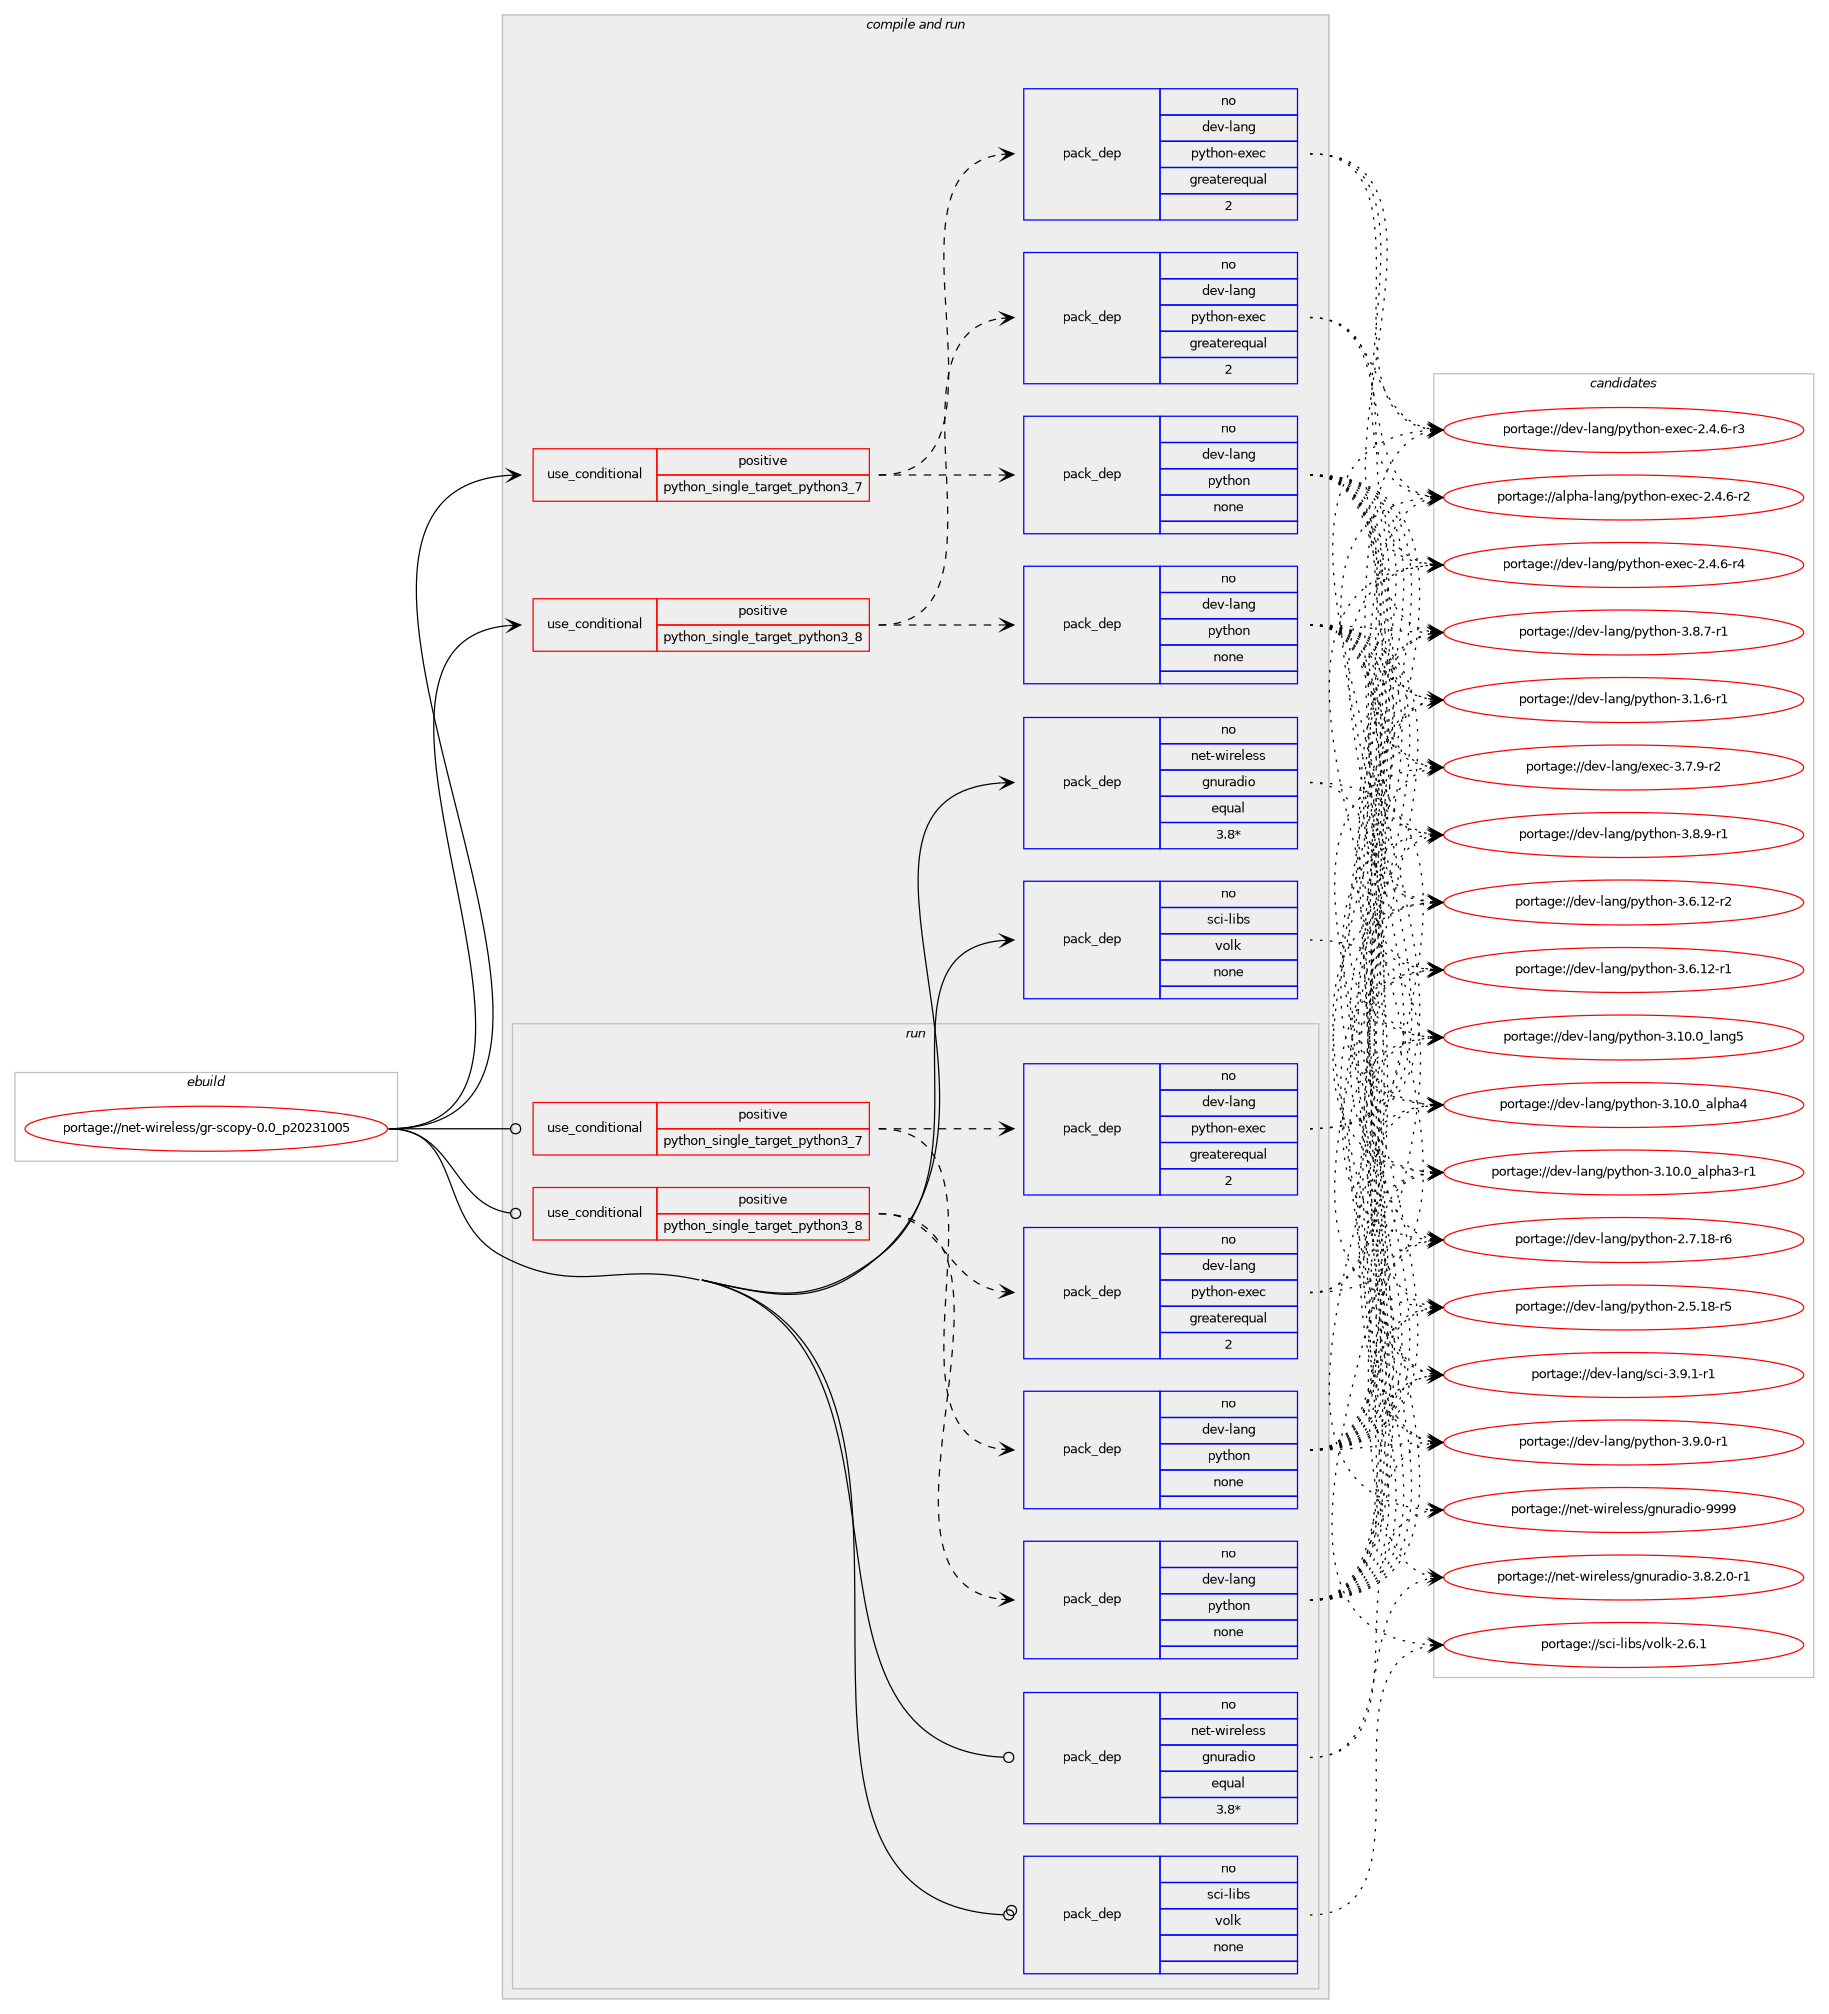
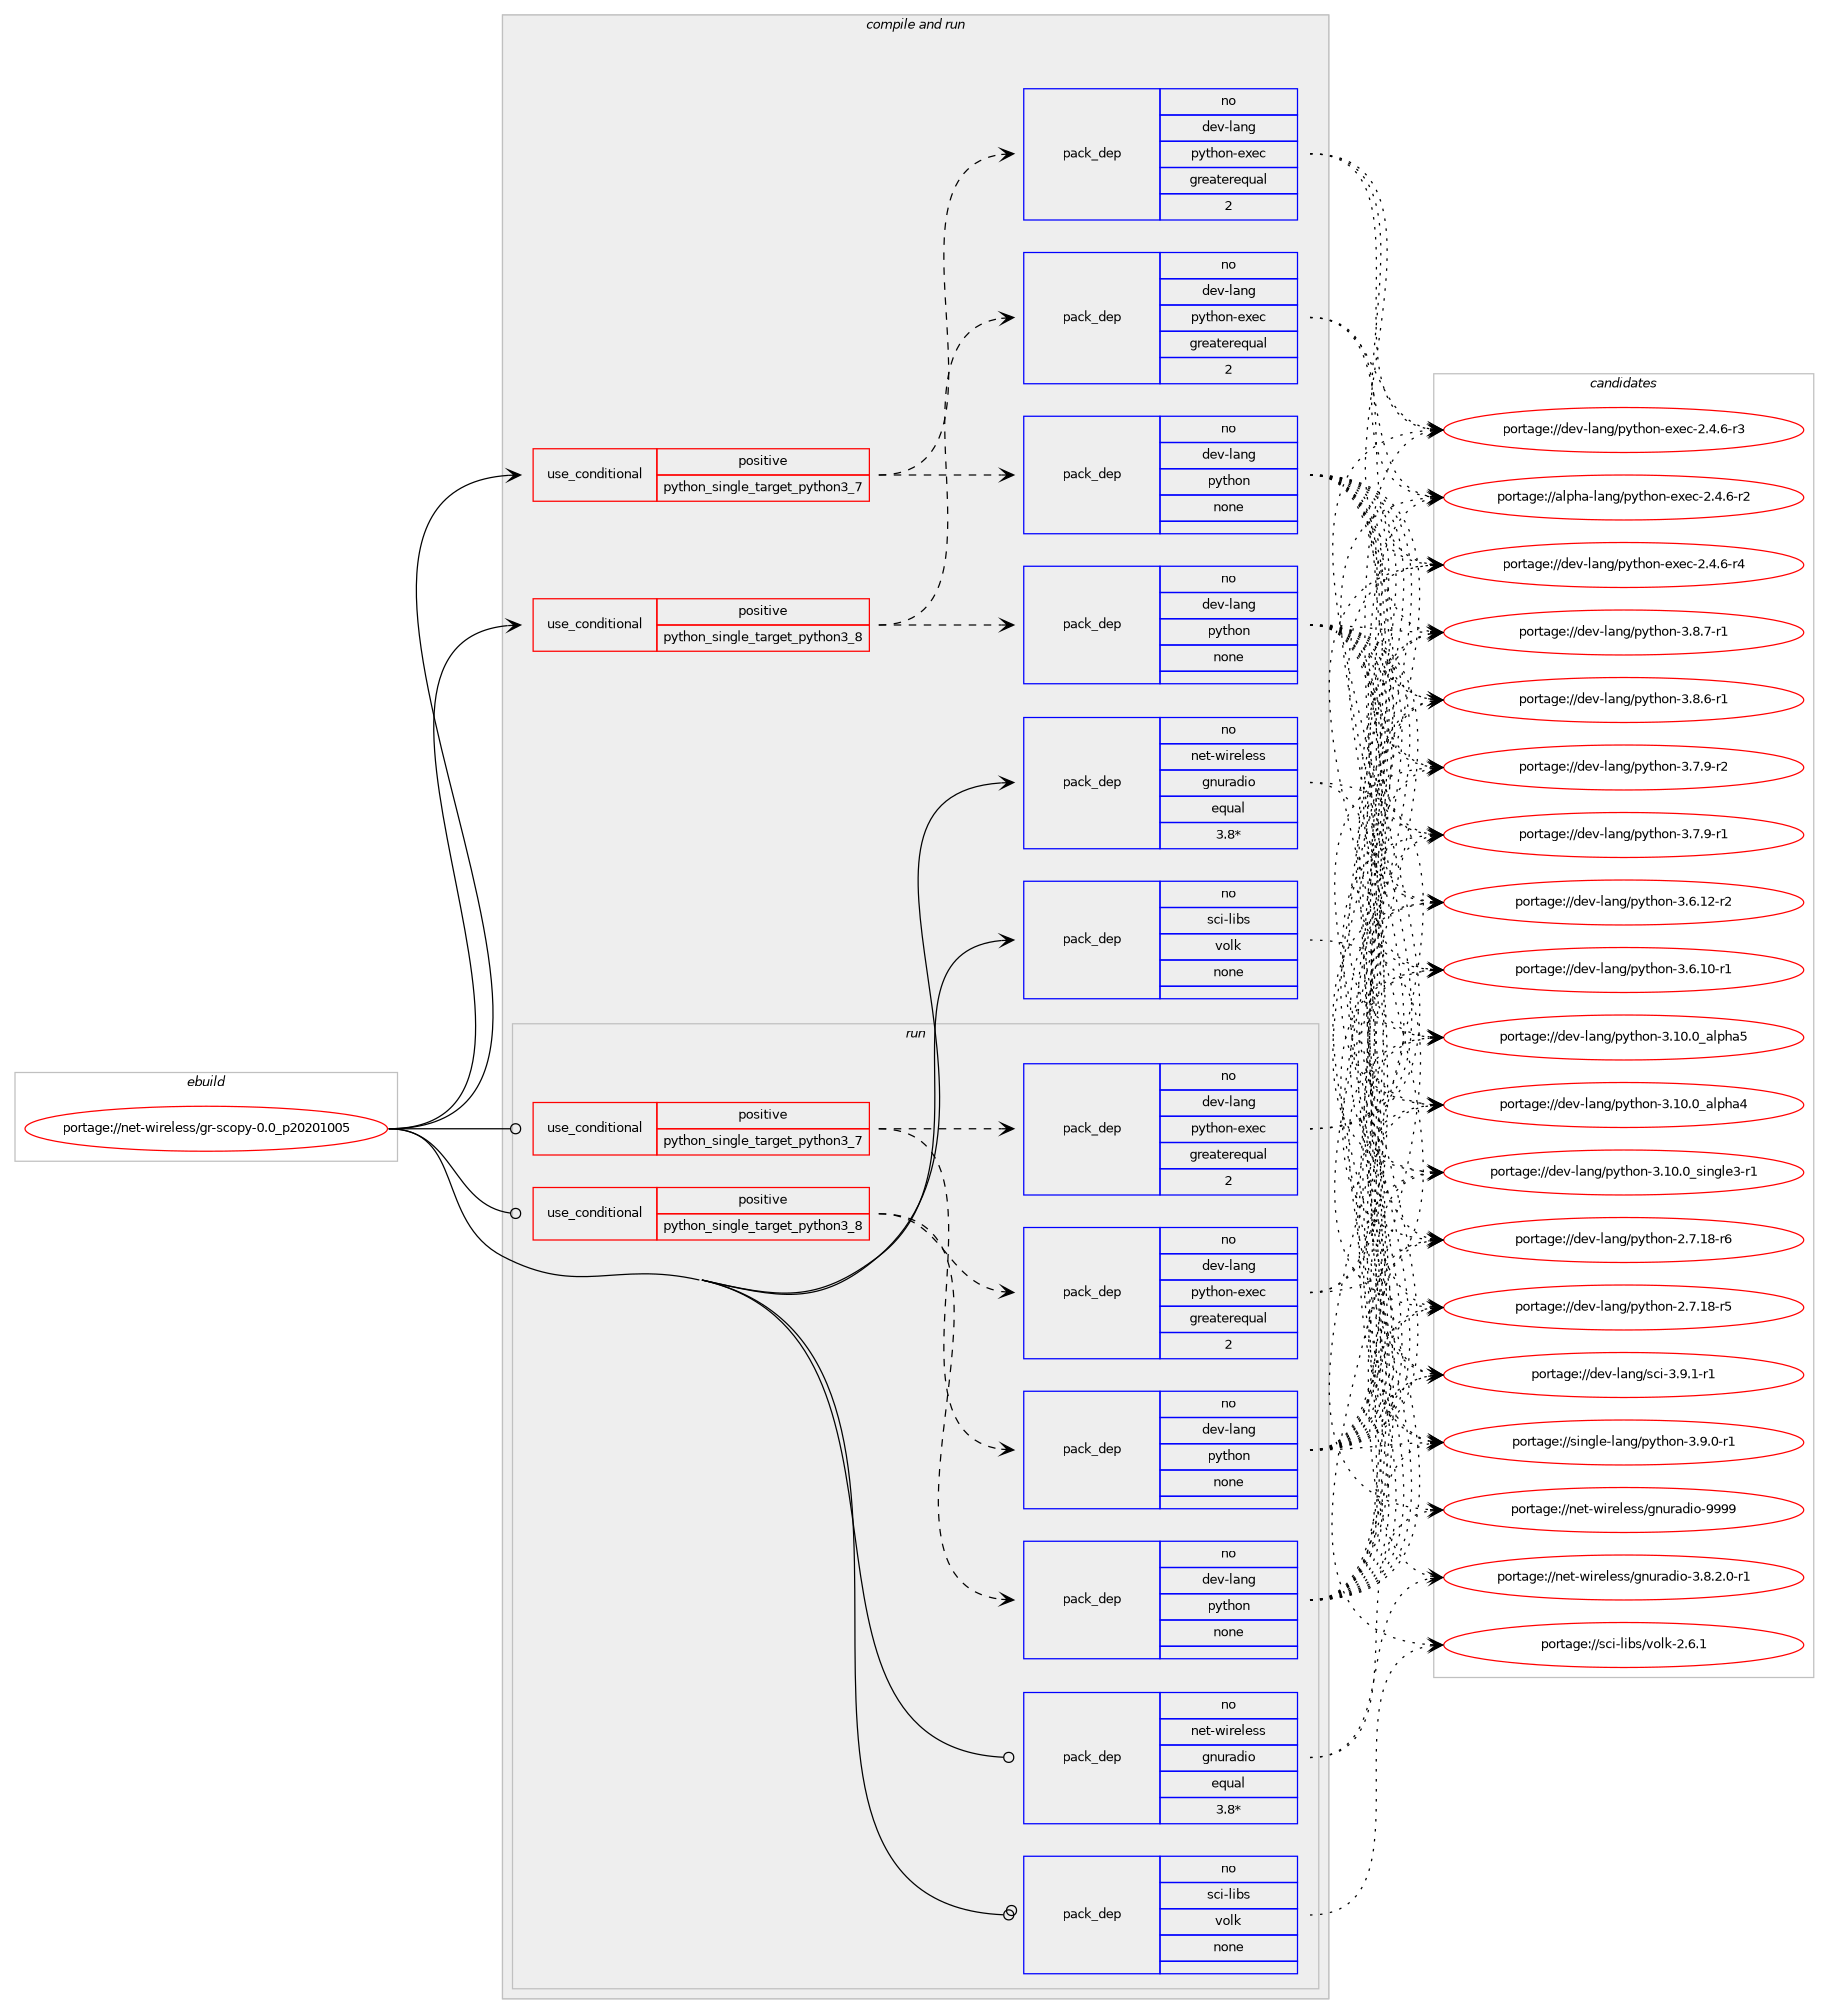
node "portage://dev-lang/python-3.1.6-r1": label "portage://dev-lang/python-3.1.6-r1" -> "portage://dev-lang/python-3.8.6-r1"
node "portage://dev-lang/exec-3.7.9-r2": label "portage://dev-lang/exec-3.7.9-r2" -> "portage://dev-lang/python-3.7.9-r2"
node "portage://dev-lang/python-3.8.9-r1": label "portage://dev-lang/python-3.8.9-r1" -> "portage://dev-lang/python-3.7.9-r1"
node "portage://dev-lang/python-3.6.12-r1": label "portage://dev-lang/python-3.6.12-r1" -> "portage://dev-lang/python-3.6.10-r1"
node "portage://dev-lang/python-3.10.0_lang5": label "portage://dev-lang/python-3.10.0_lang5" -> "portage://dev-lang/python-3.10.0_alpha5"
node "portage://net-wireless/gr-scopy-0.0_p20231005": label "portage://net-wireless/gr-scopy-0.0_p20231005" -> "portage://net-wireless/gr-scopy-0.0_p20201005"
node "portage://dev-lang/python-3.10.0_alpha3-r1": label "portage://dev-lang/python-3.10.0_alpha3-r1" -> "portage://dev-lang/python-3.10.0_single3-r1"
node "portage://dev-lang/python-2.5.18-r5": label "portage://dev-lang/python-2.5.18-r5" -> "portage://dev-lang/python-2.7.18-r5"
node "portage://dev-lang/python-3.9.0-r1": label "portage://dev-lang/python-3.9.0-r1" -> "portage://single-lang/python-3.9.0-r1"
